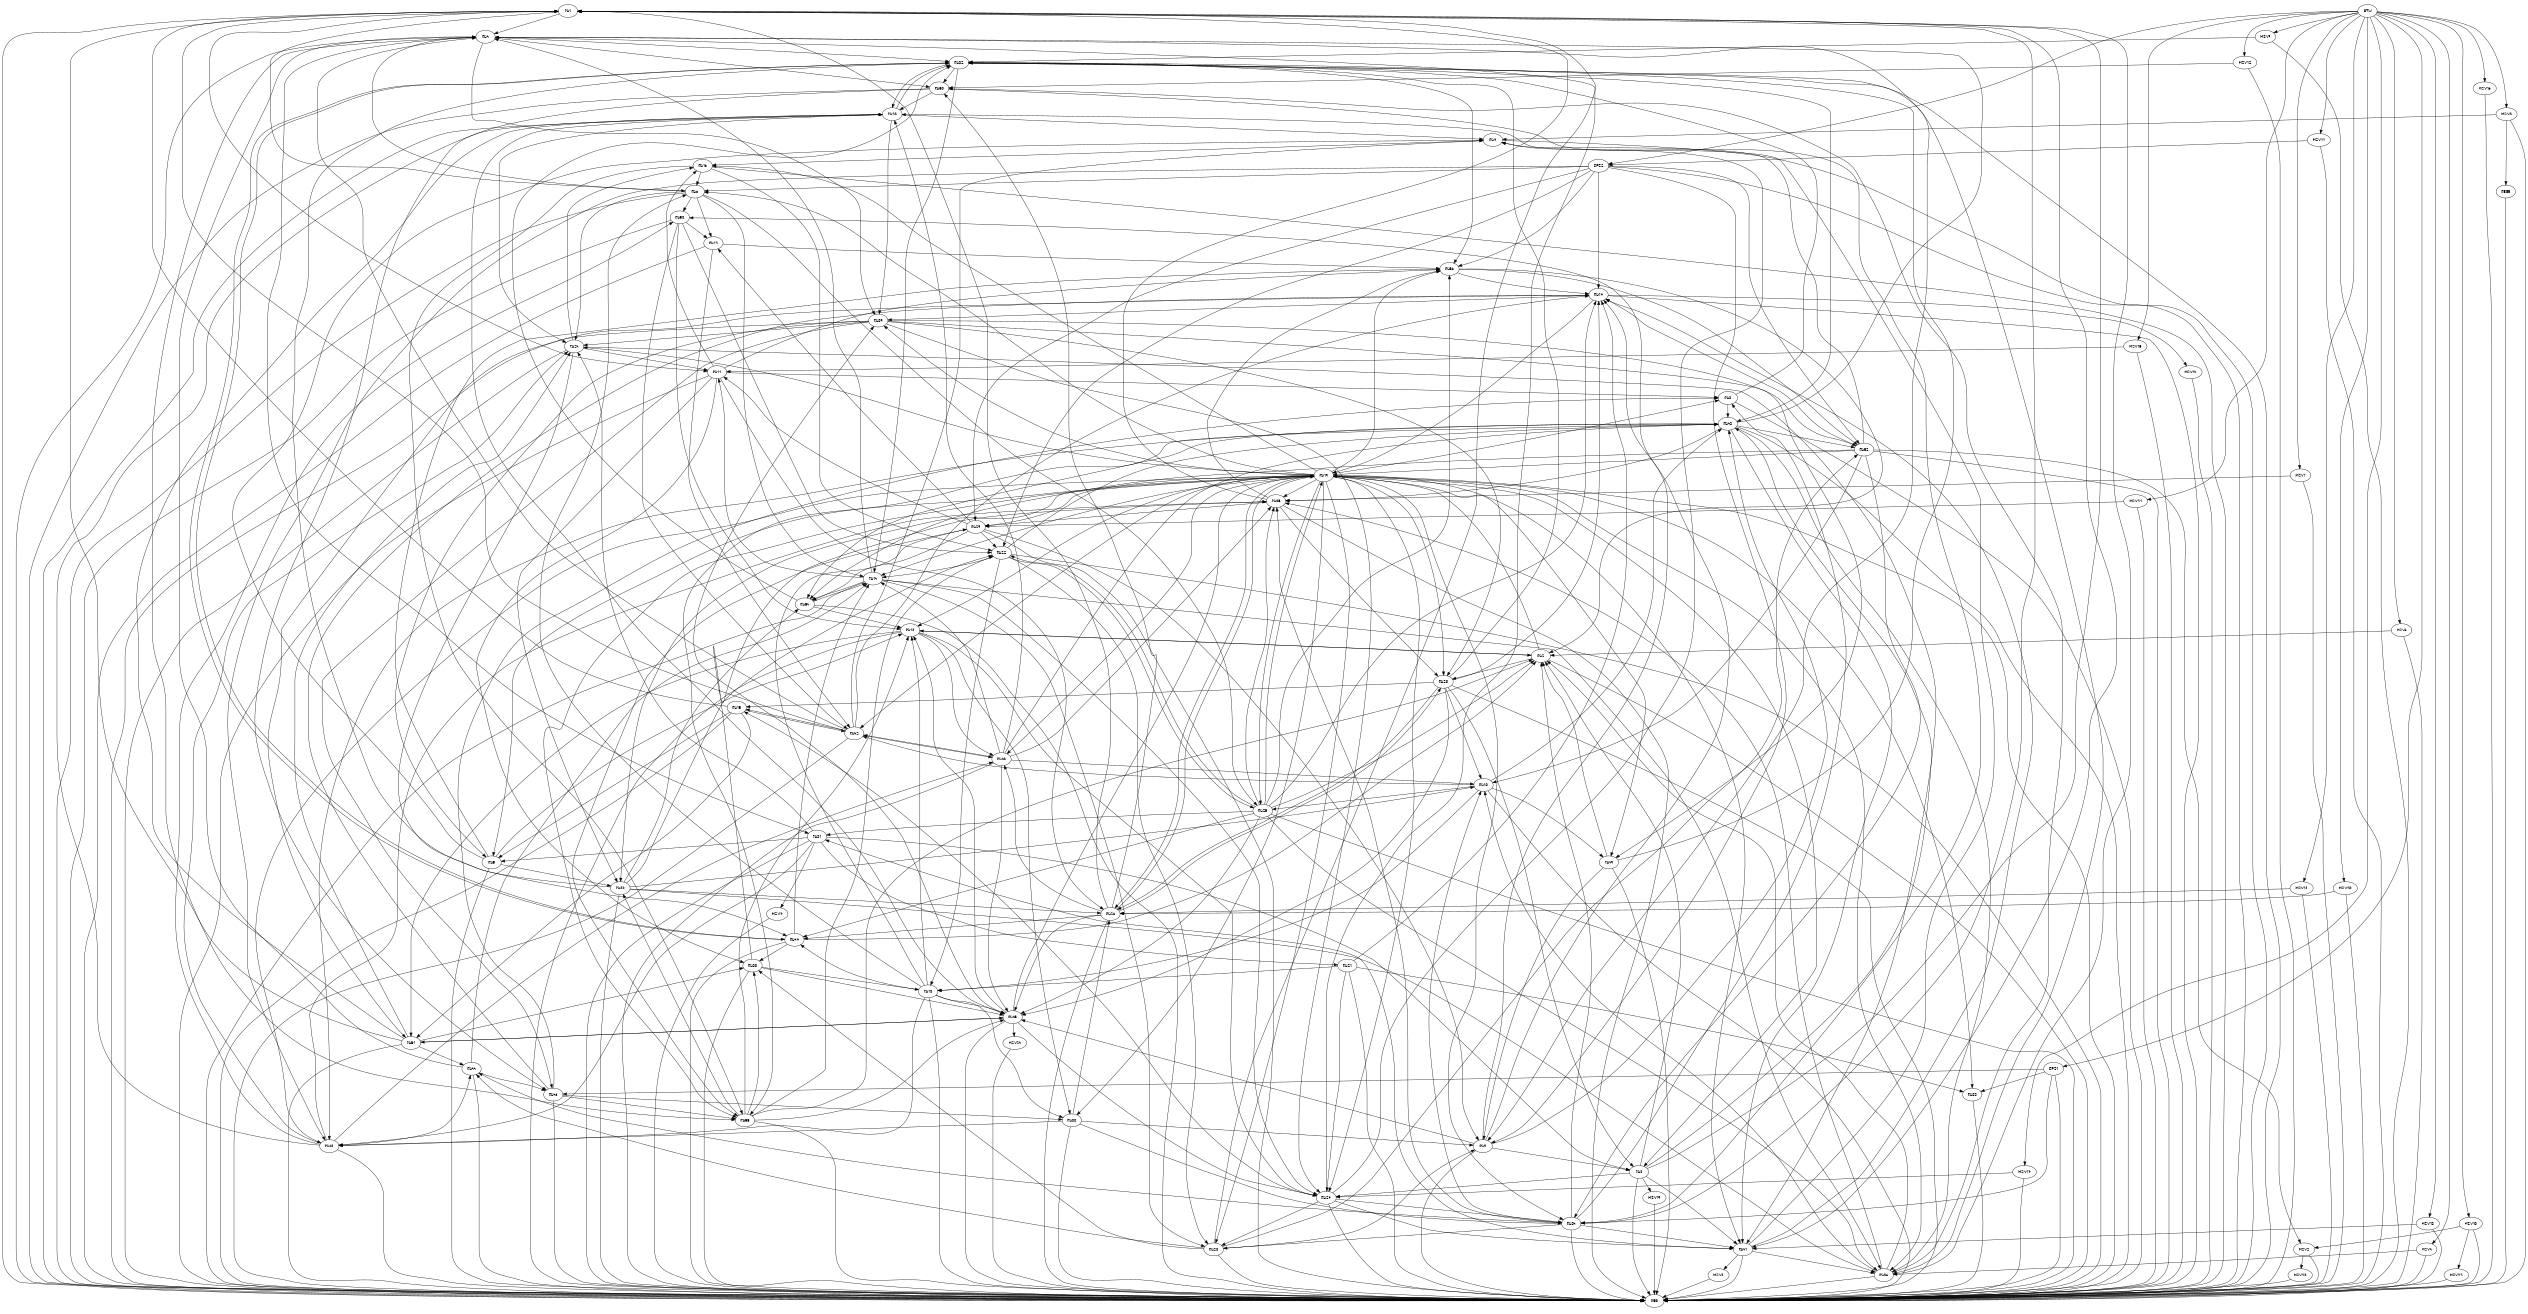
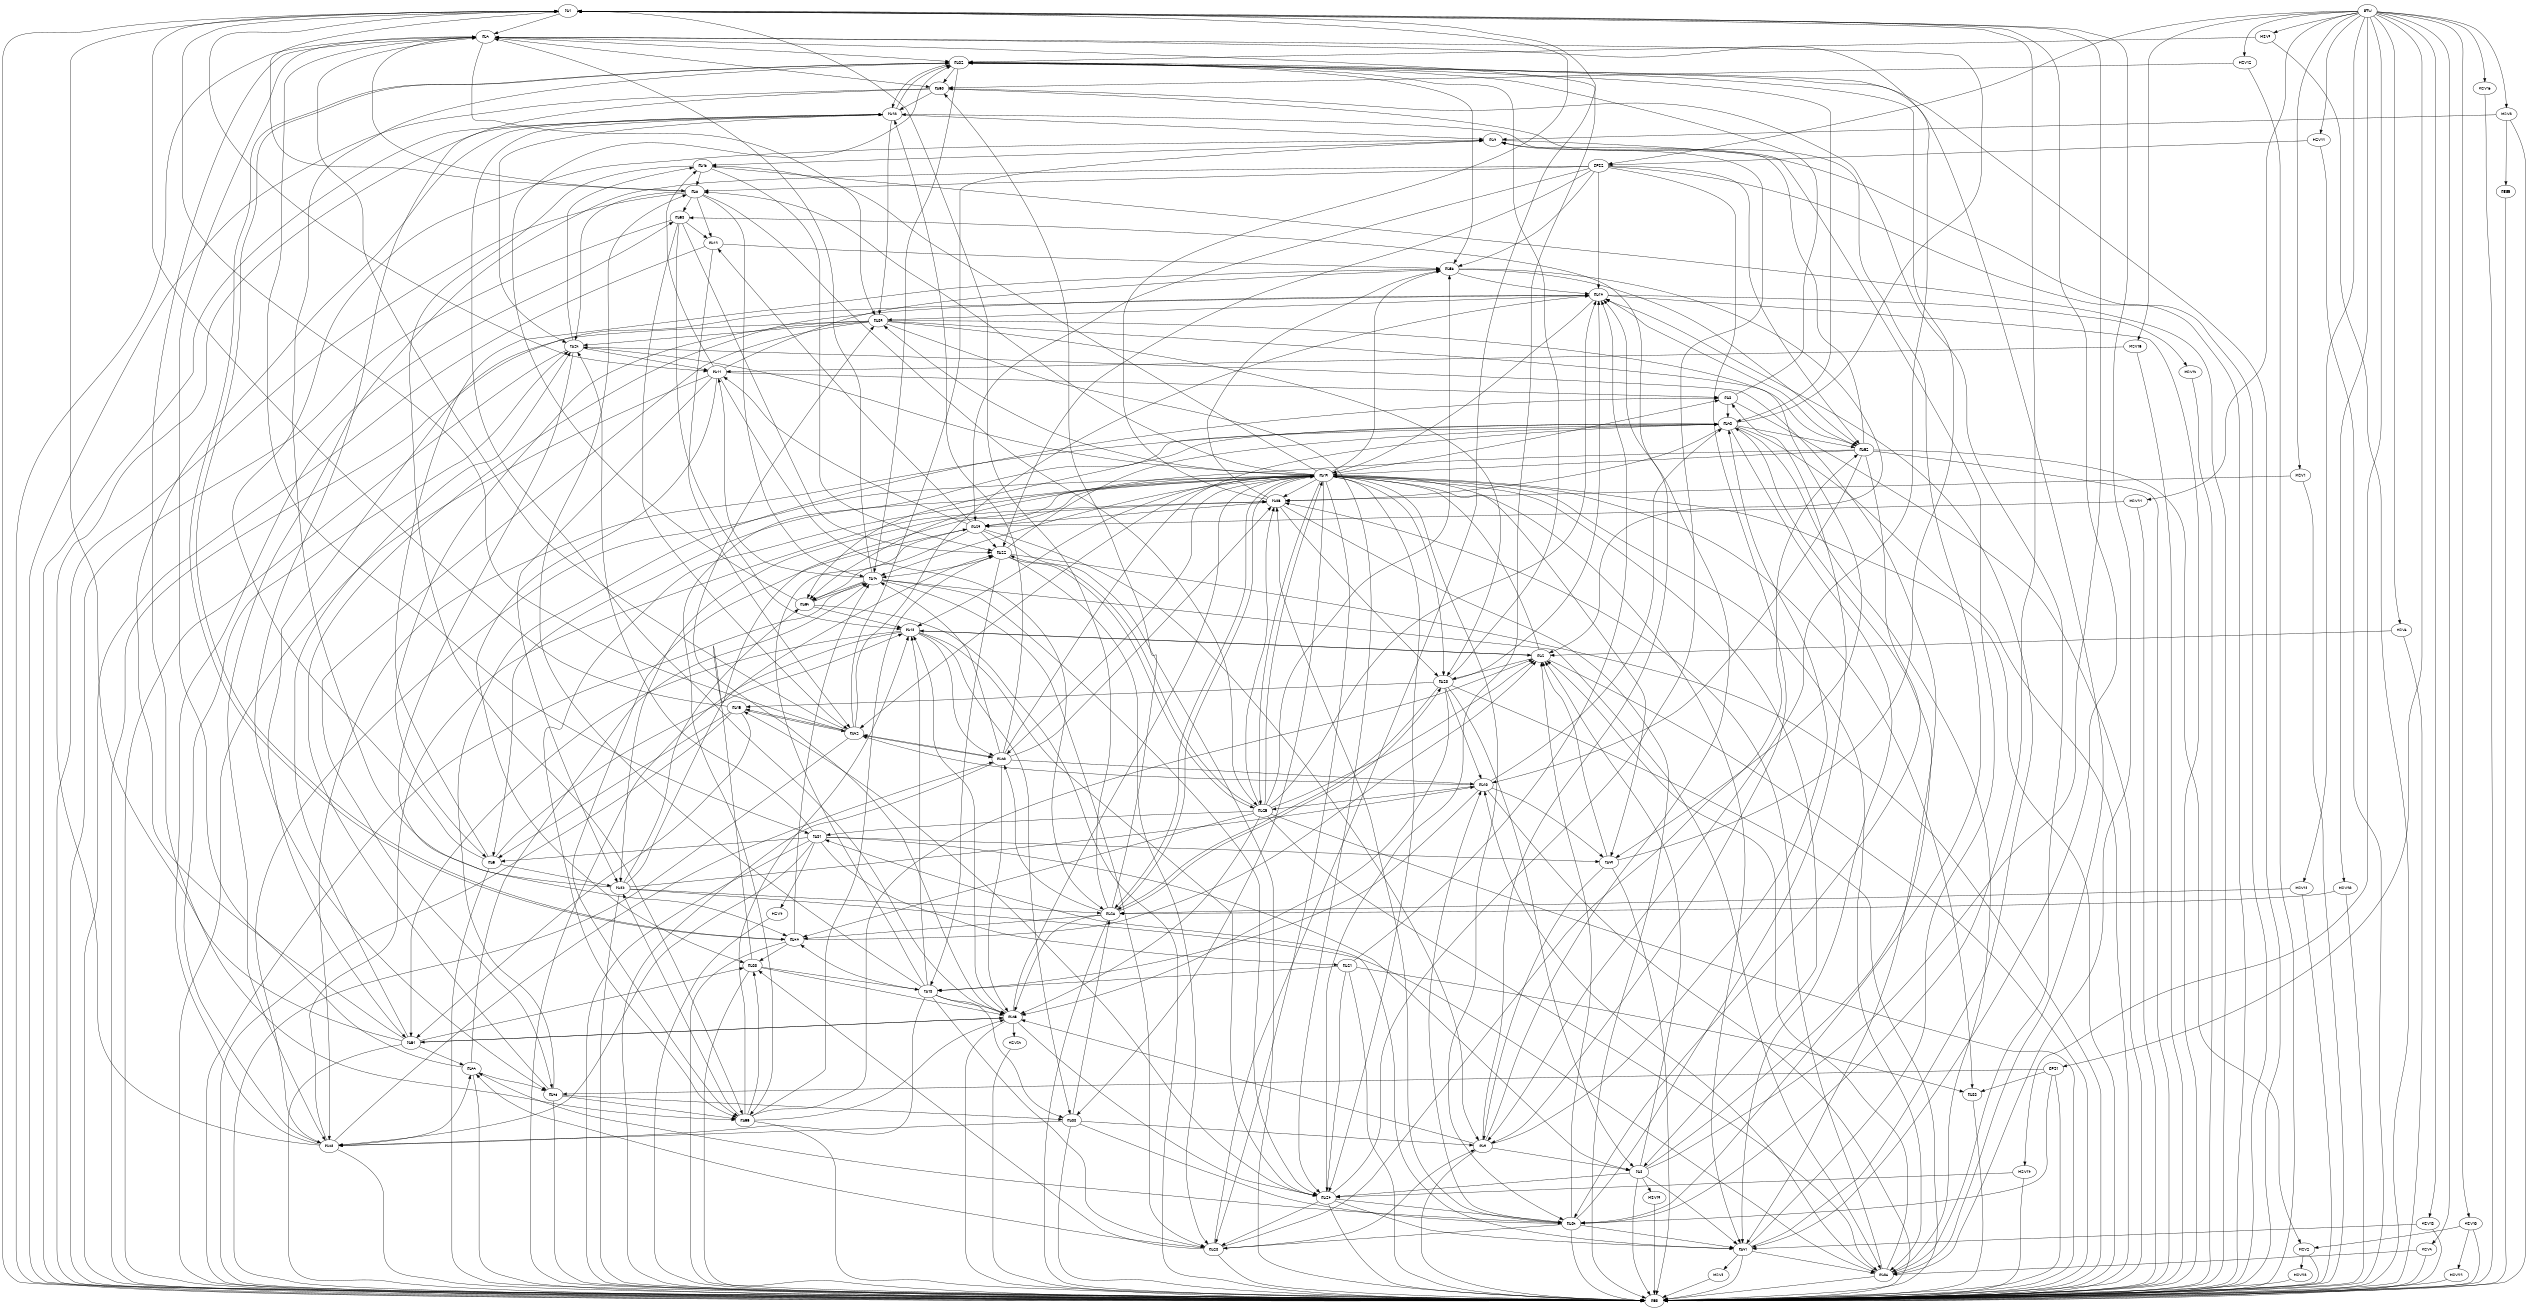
edge "RD31" -> "RD49": added
edge "RD13" -> "REG": now "RD13" -> "RD28"
